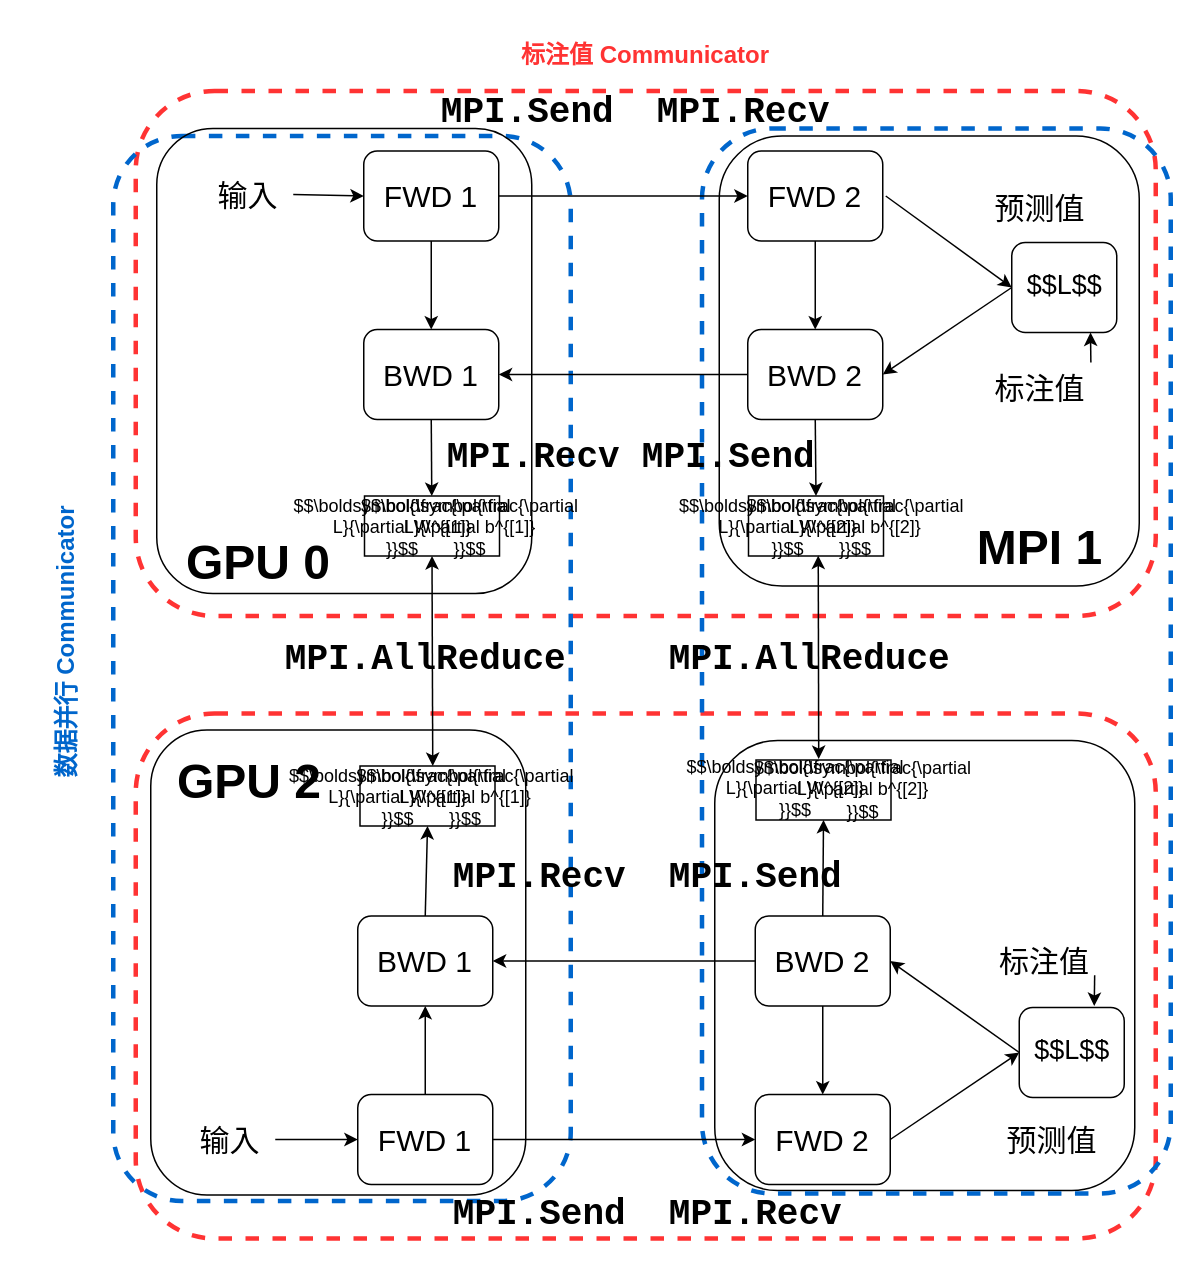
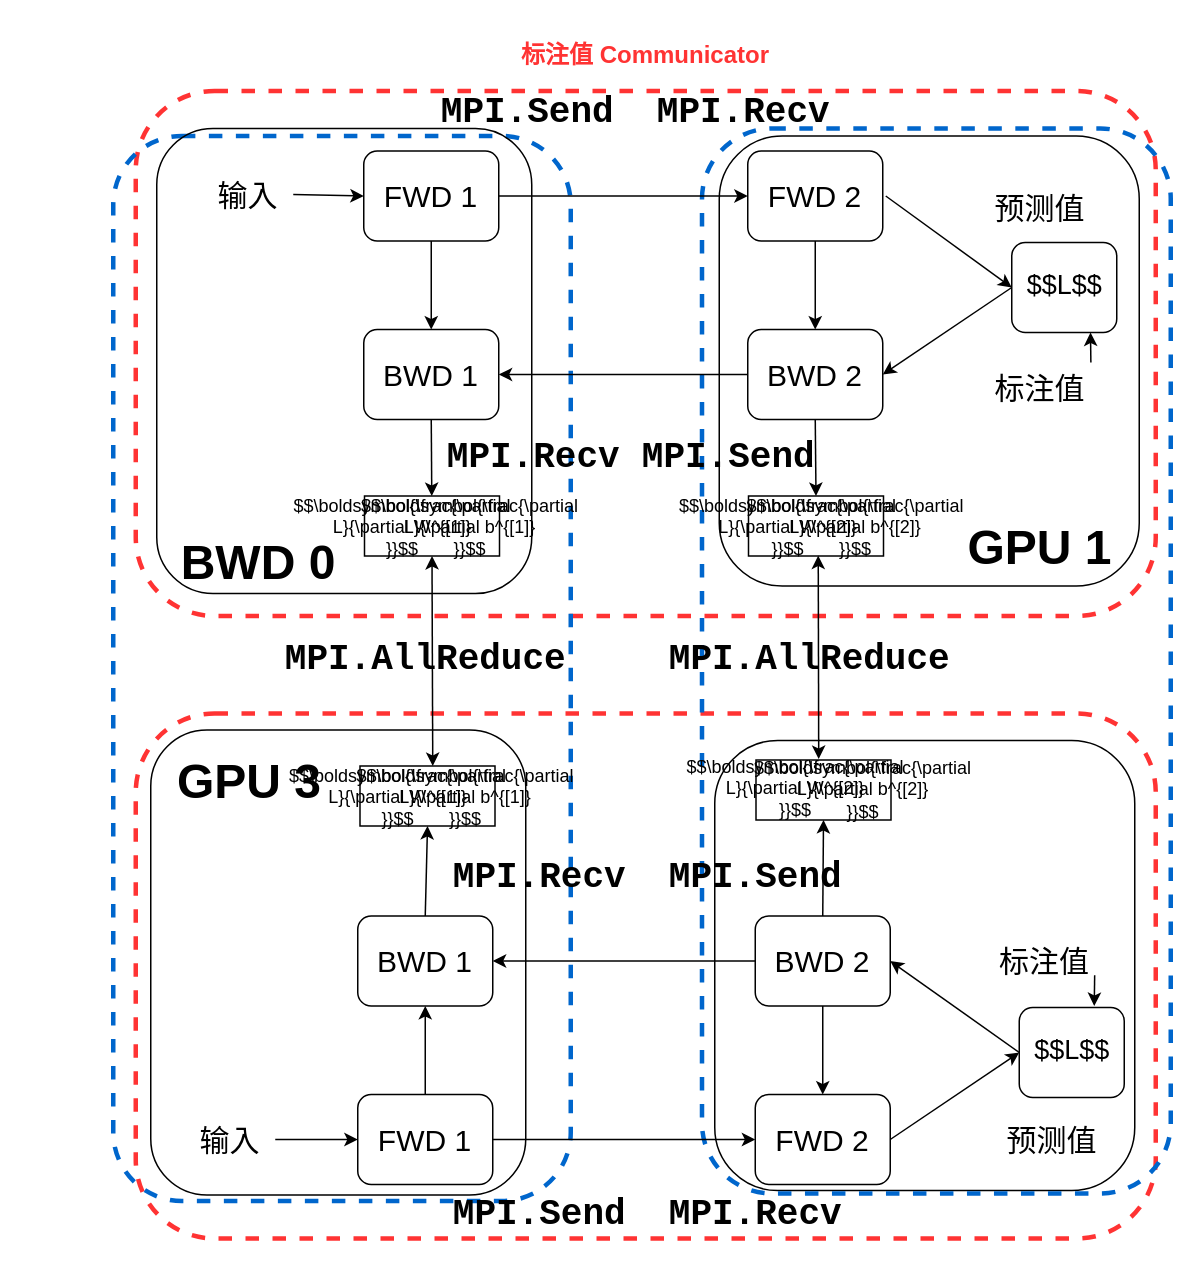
node "MPI 1": label "MPI 1" -> "GPU 1"
node "GPU 0": label "GPU 0" -> "BWD 0"
node "数据并行 Communicator": removed
node "GPU 2": label "GPU 2" -> "GPU 3"
